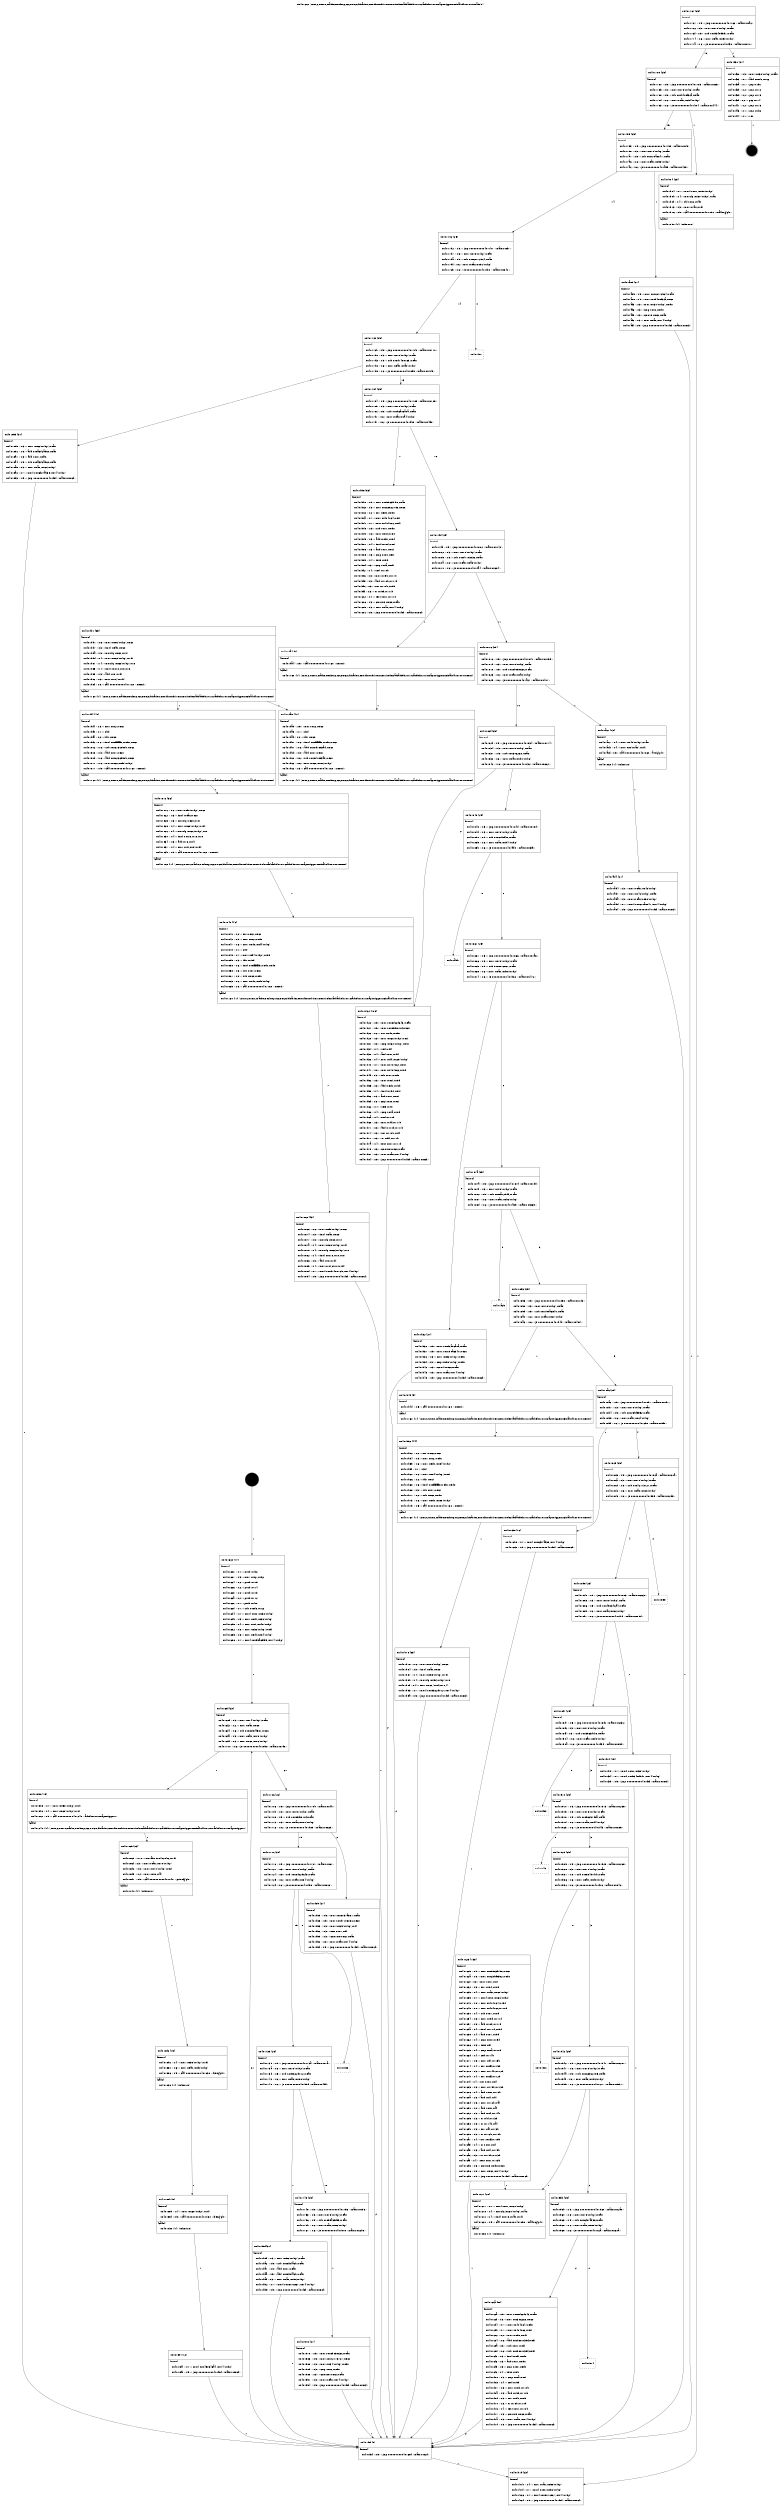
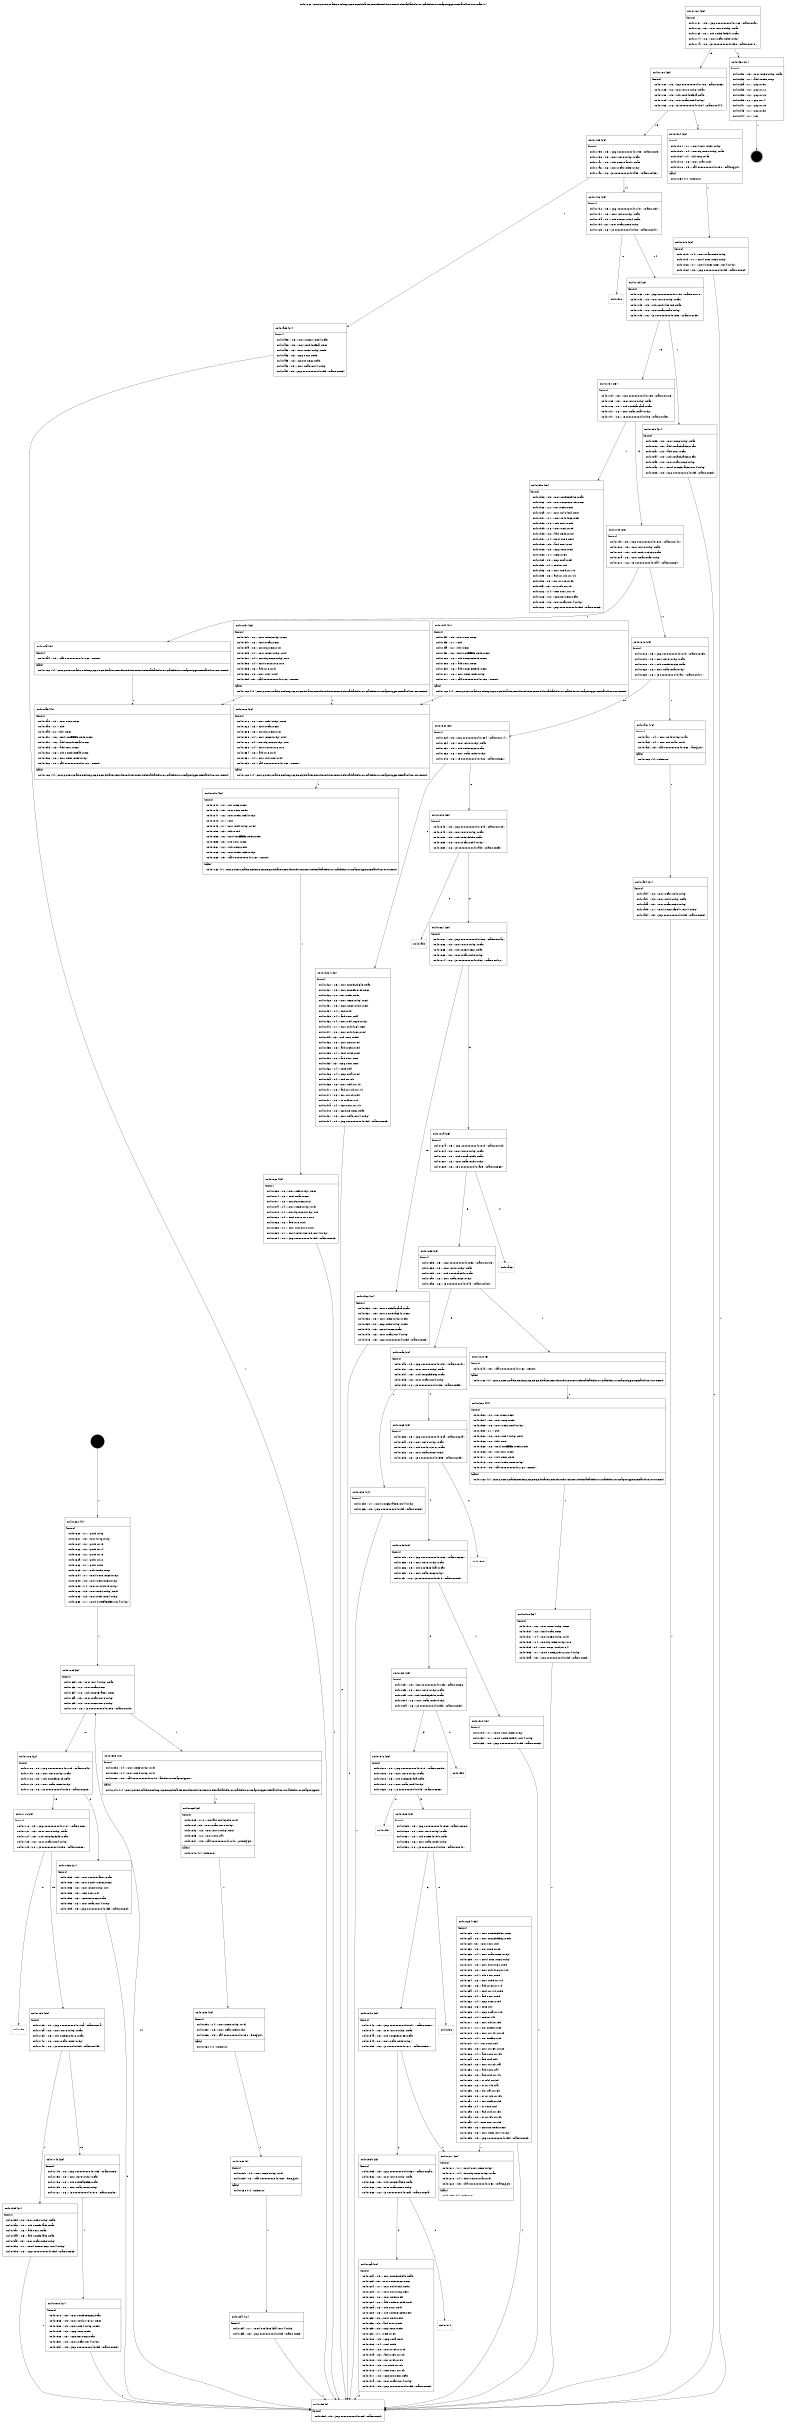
edge "0x401dd1 [35]" -> "0x401df4 [40]": now "0x401dd1 [35]" -> "0x401e1c [36]"
edge "0x401861 [25]" -> "0x401b32 [27]": label " 2" -> " 19"
edge "0x401f8f [5]" -> "0x401b1b [23]": reversed
